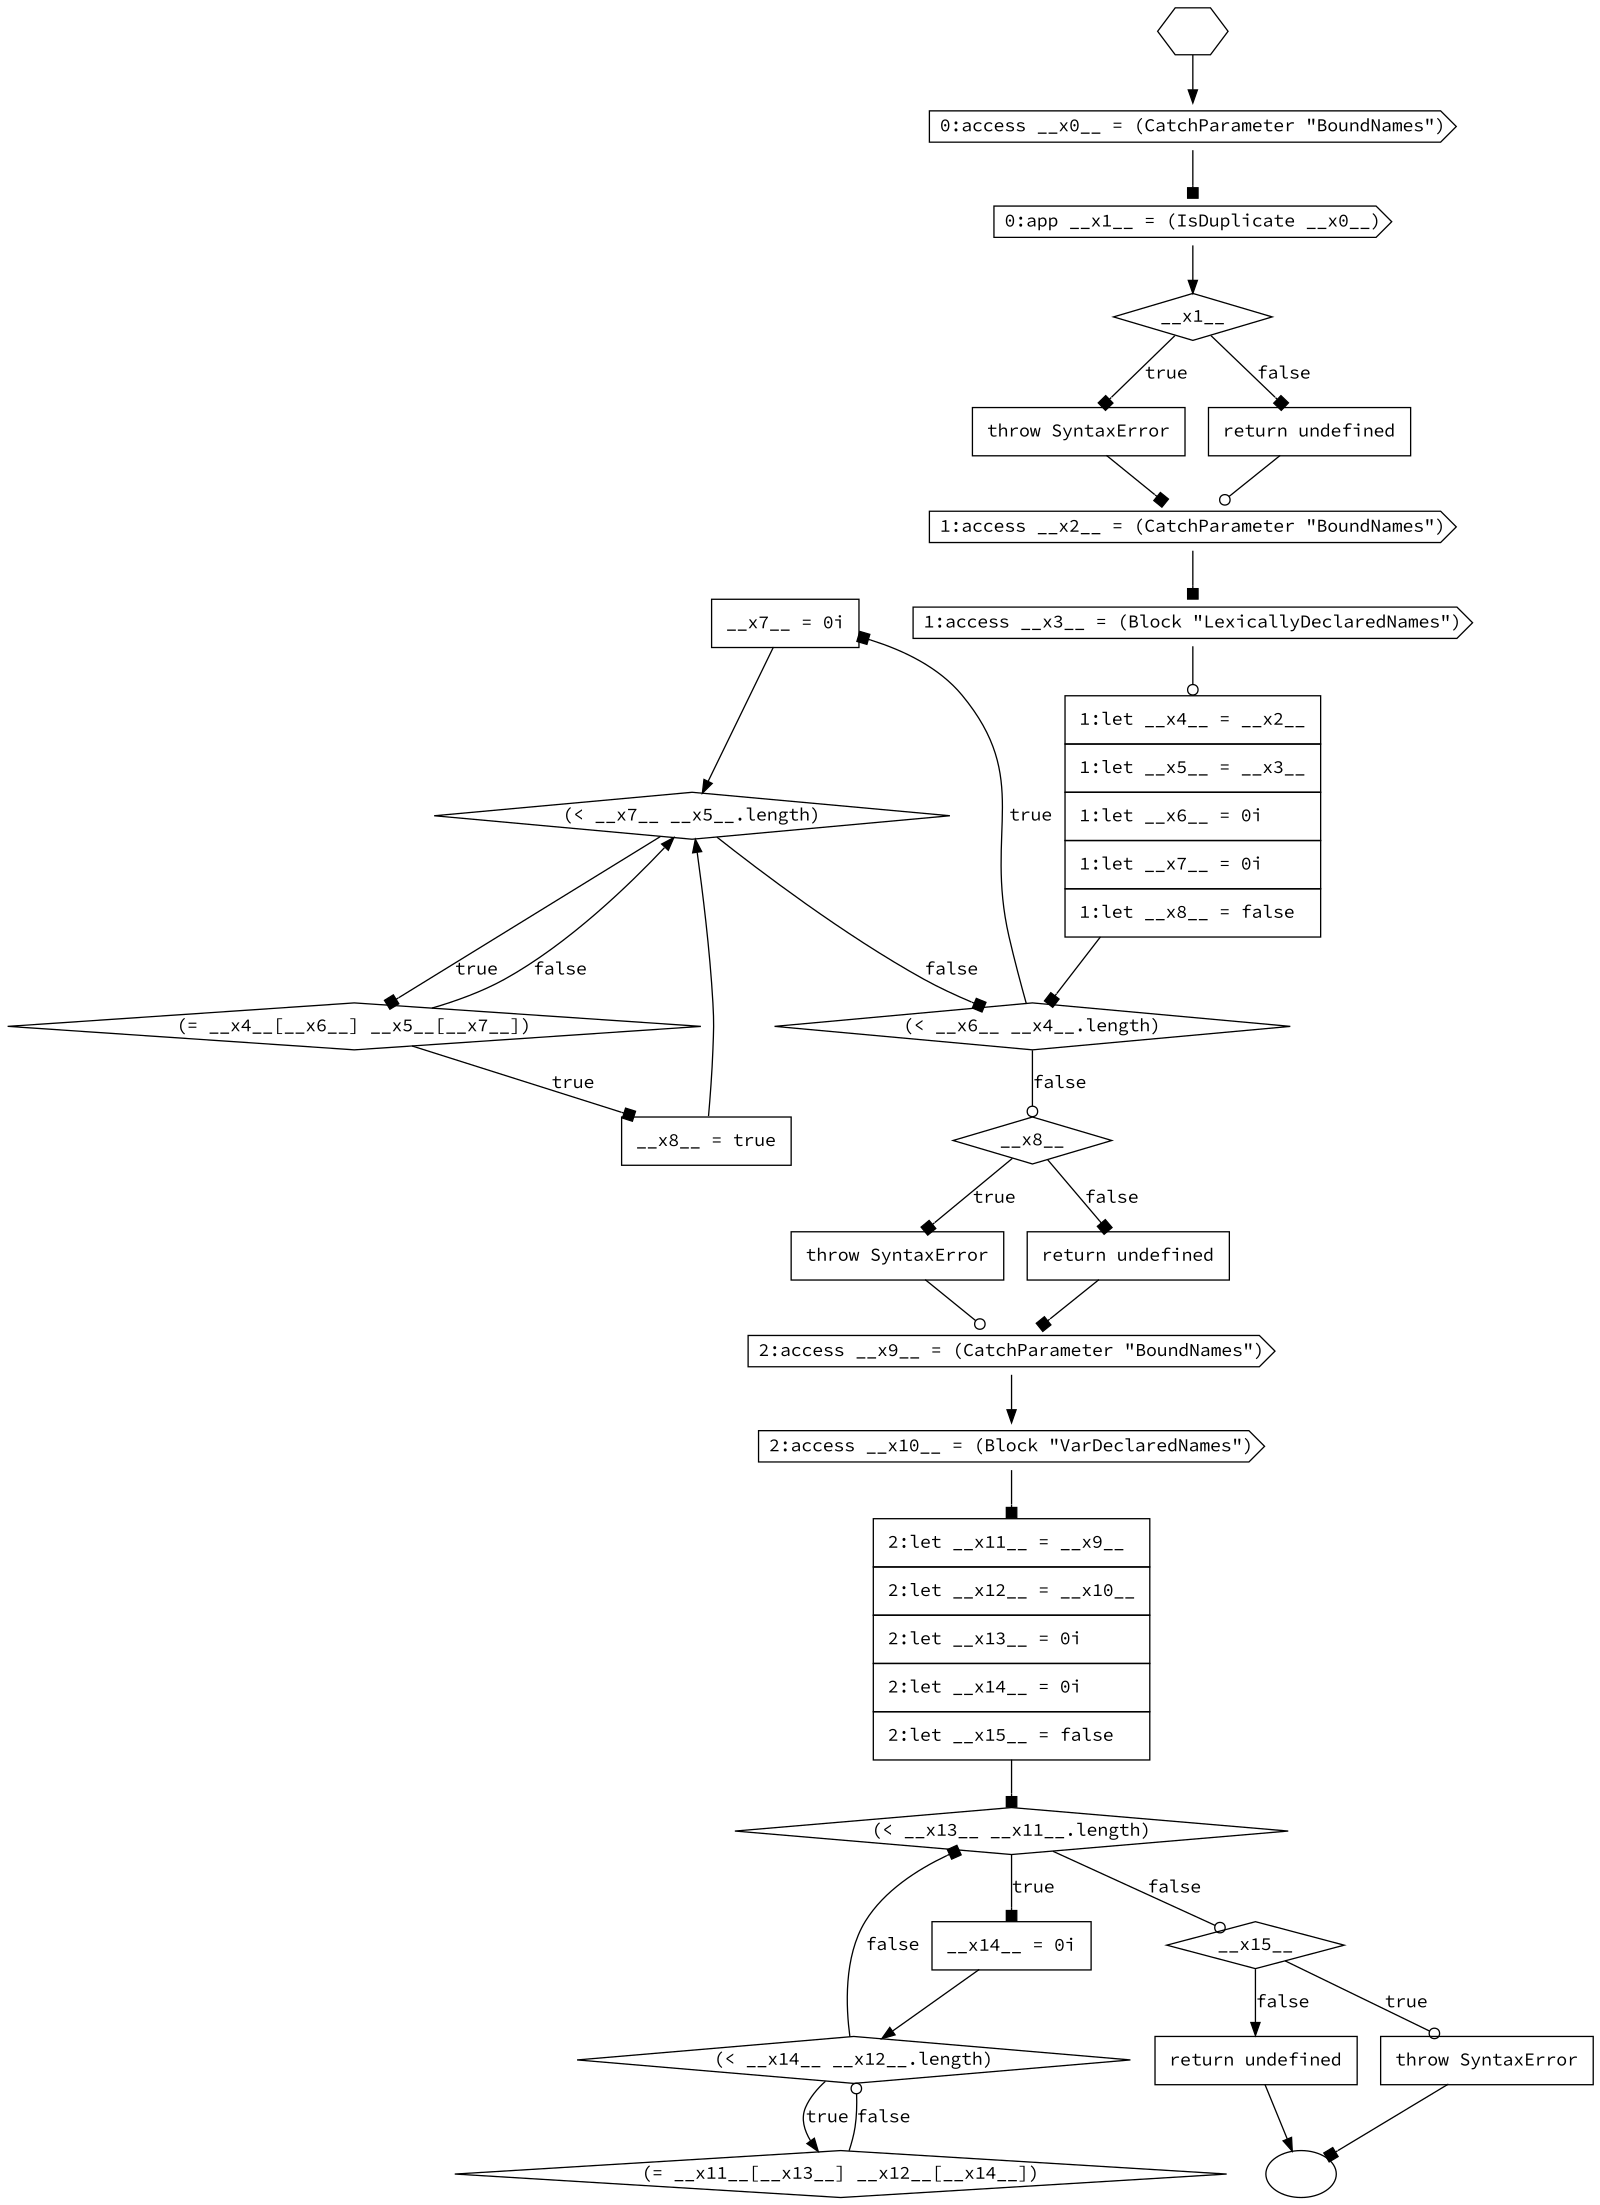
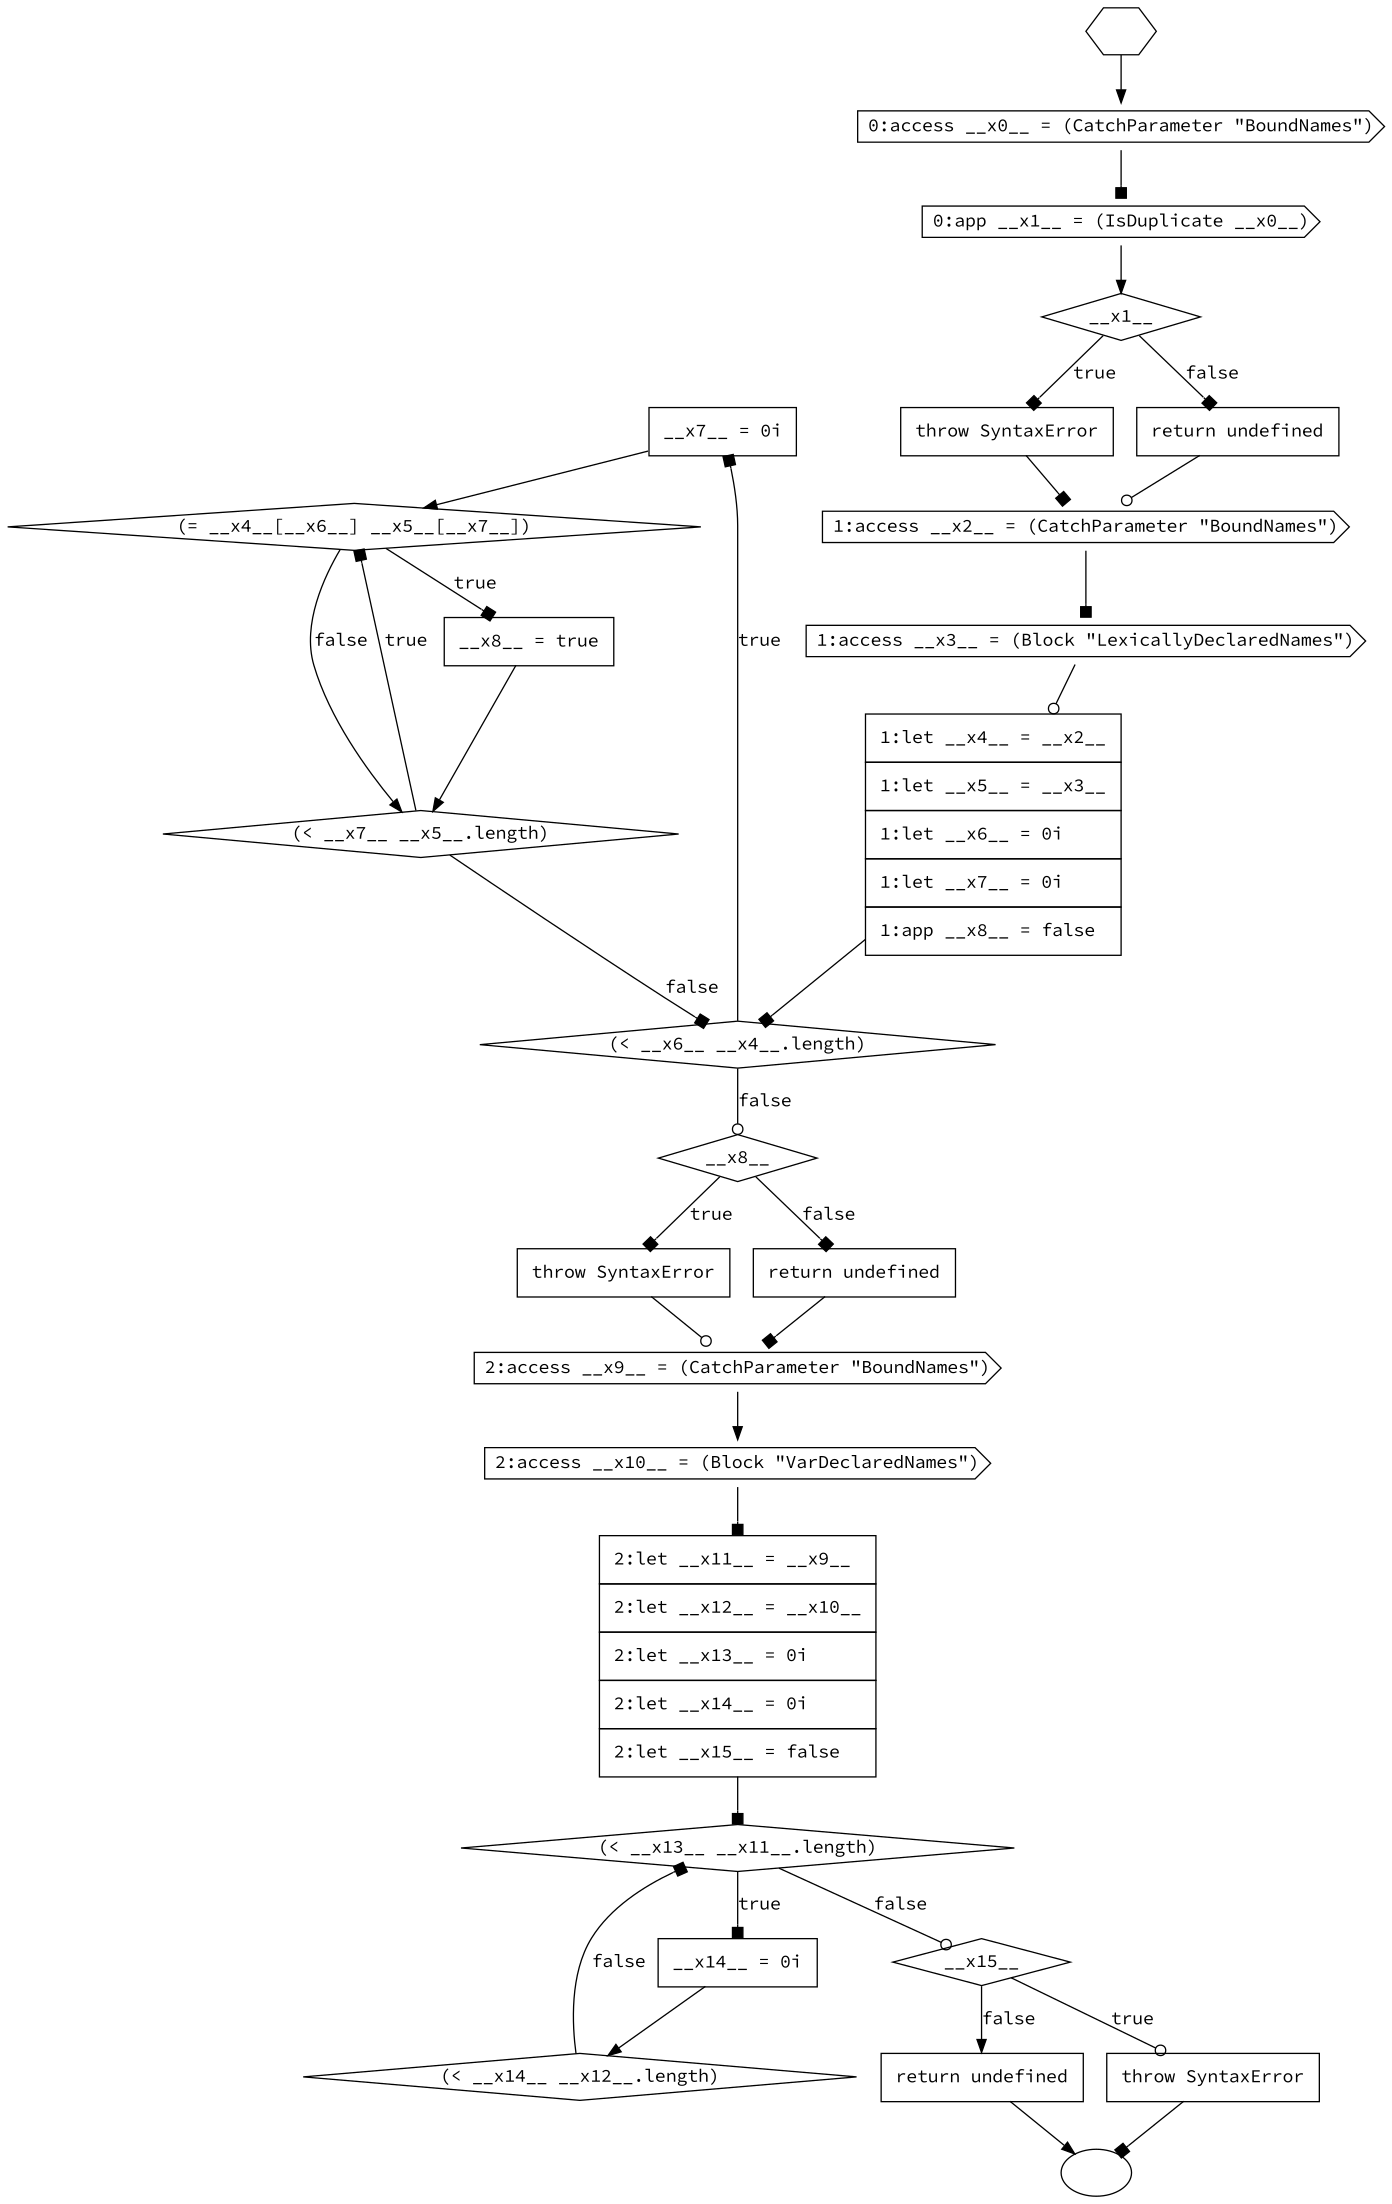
edge "__x7__ = 0i" -> "(< __x7__ __x5__.length)": now "__x7__ = 0i" -> "(= __x4__[__x6__] __x5__[__x7__])"
node "1:let __x4__ = __x2__": text "1:let __x8__ = false" -> "1:app __x8__ = false"
node "(= __x11__[__x13__] __x12__[__x14__])": removed
